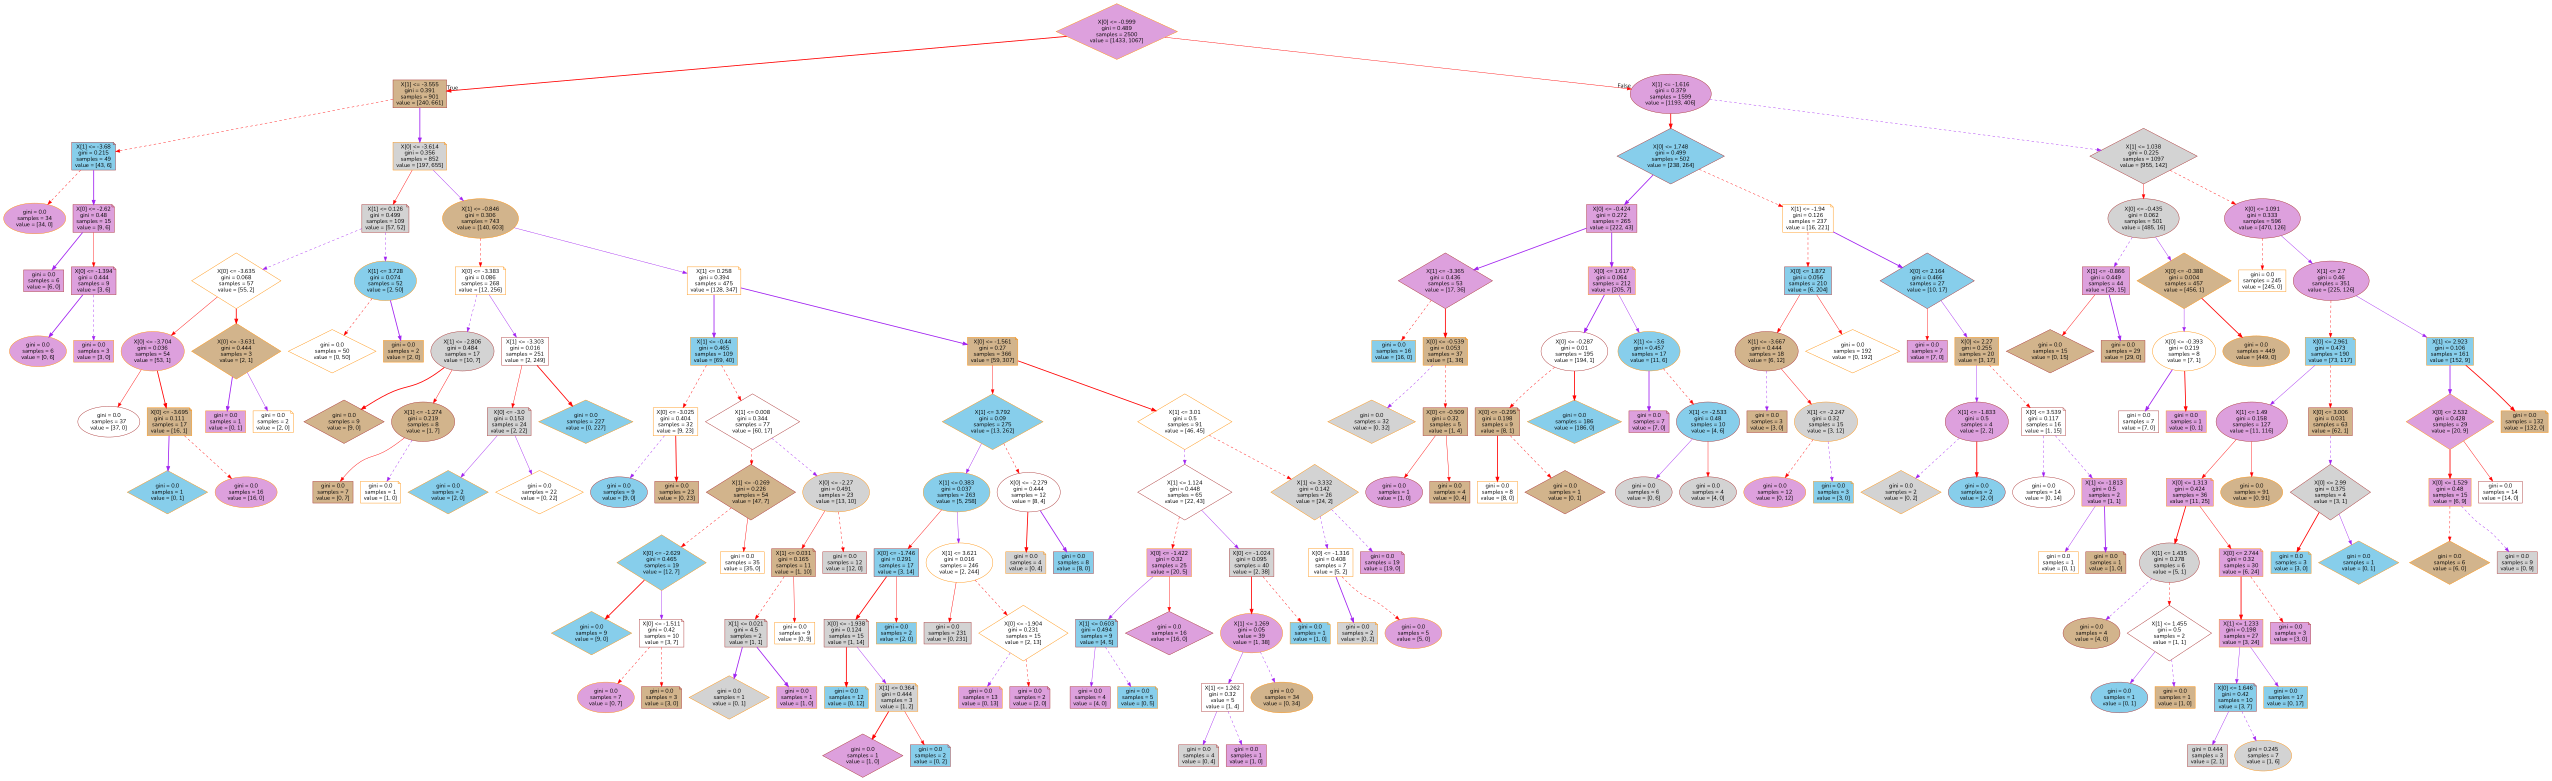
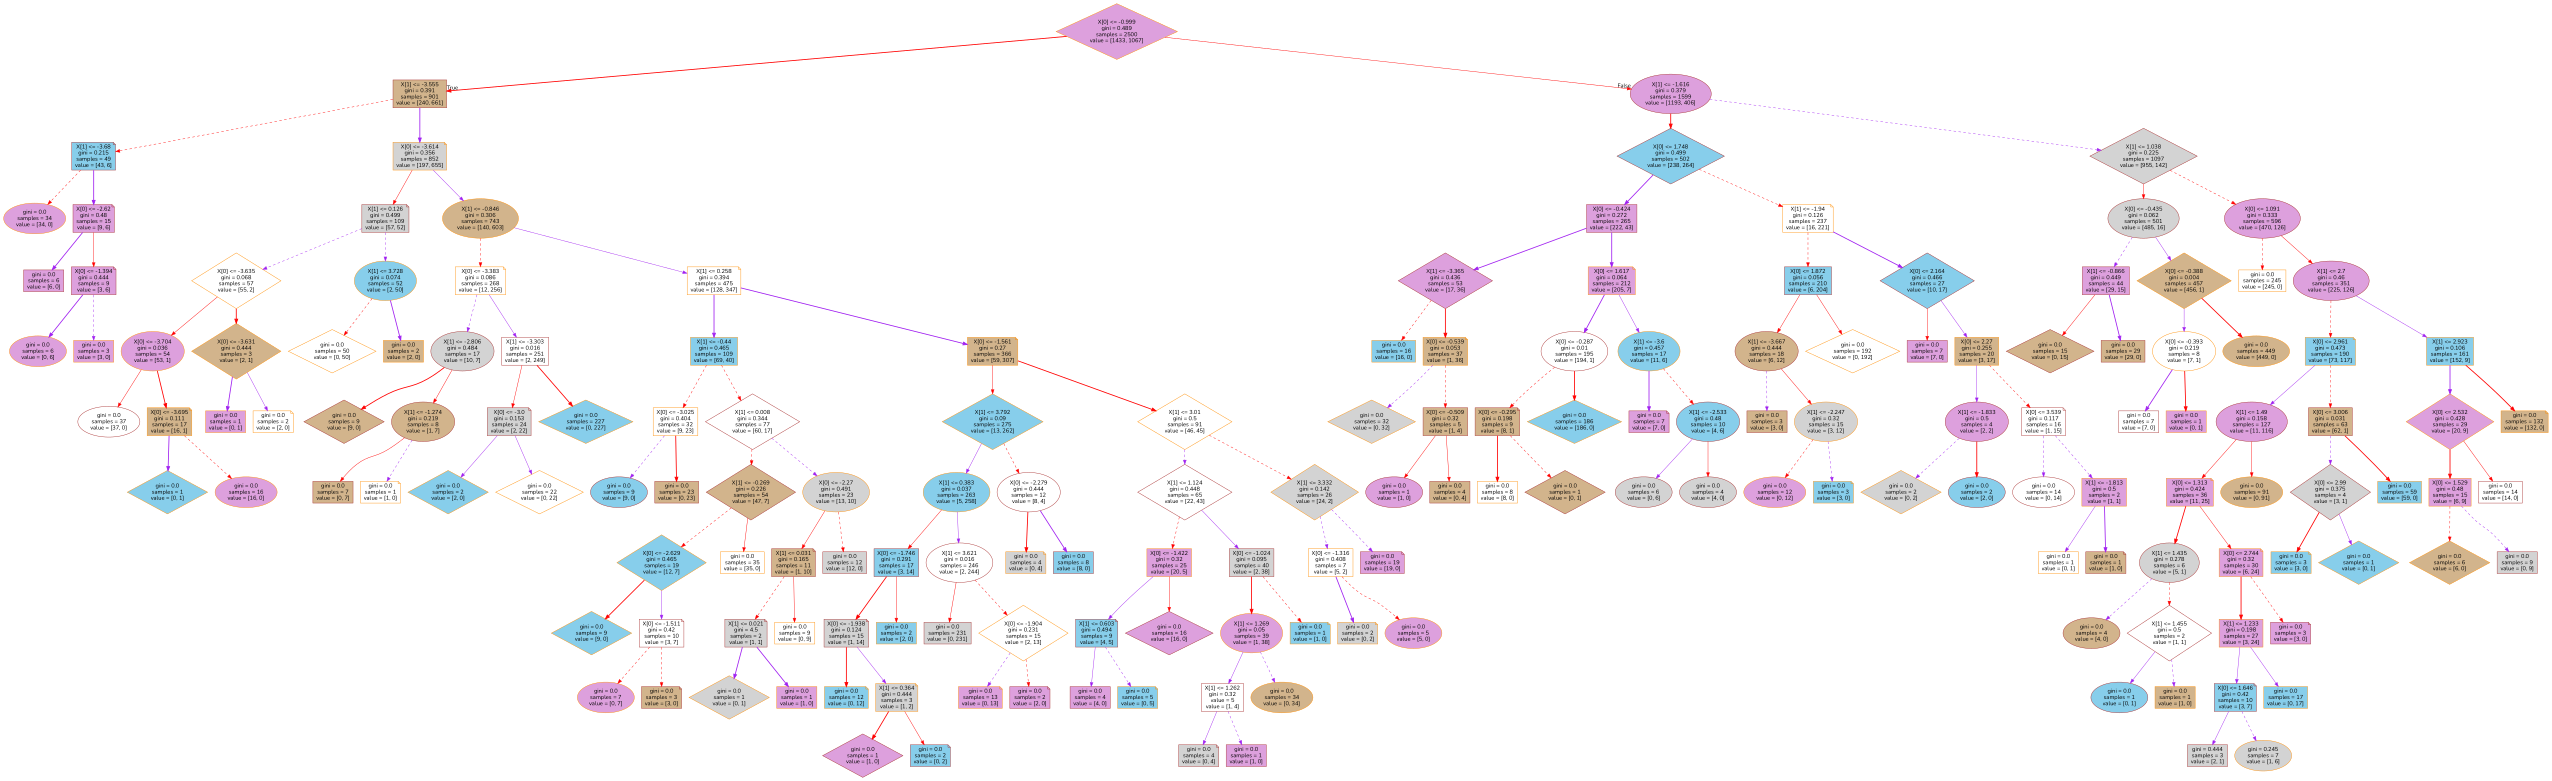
edge "X[0] <= 1.091 gini = 0.333 samples = 596 value = [470, 126]" -> "X[1] <= 2.7 gini = 0.46 samples = 351 value = [225, 126]": color purple -> red
node "gini = 0.0 samples = 59 value = [59, 0]": added
node "X[1] <= 3.621 gini = 0.016 samples = 246 value = [2, 244]": color darkorange -> brown
node "X[1] <= 1.269 gini = 0.05 value = 39 value = [1, 38]": label "X[1] <= 1.269 gini = 0.05 value = 39 value = [1, 38]" -> "X[1] <= 1.269 gini = 0.05 samples = 39 value = [1, 38]"
